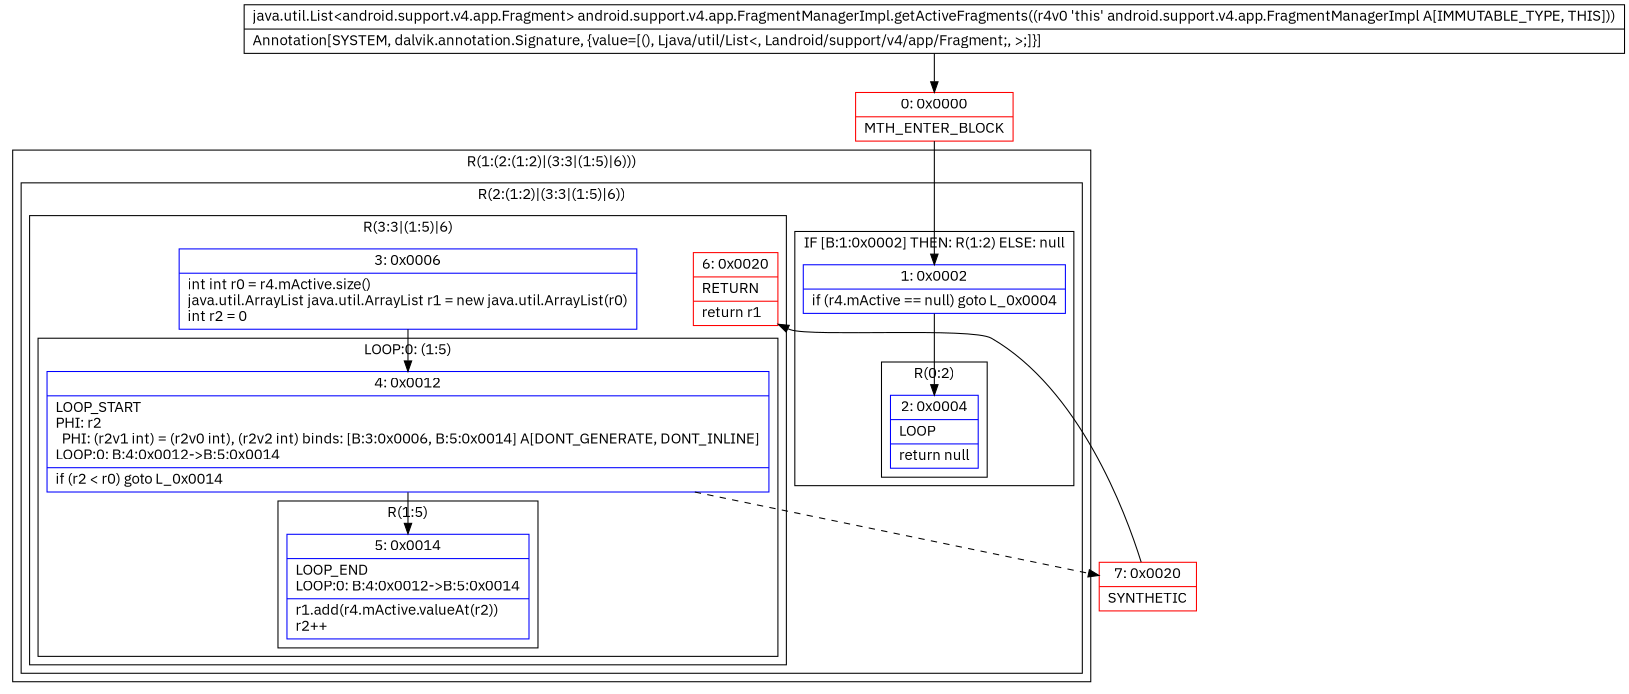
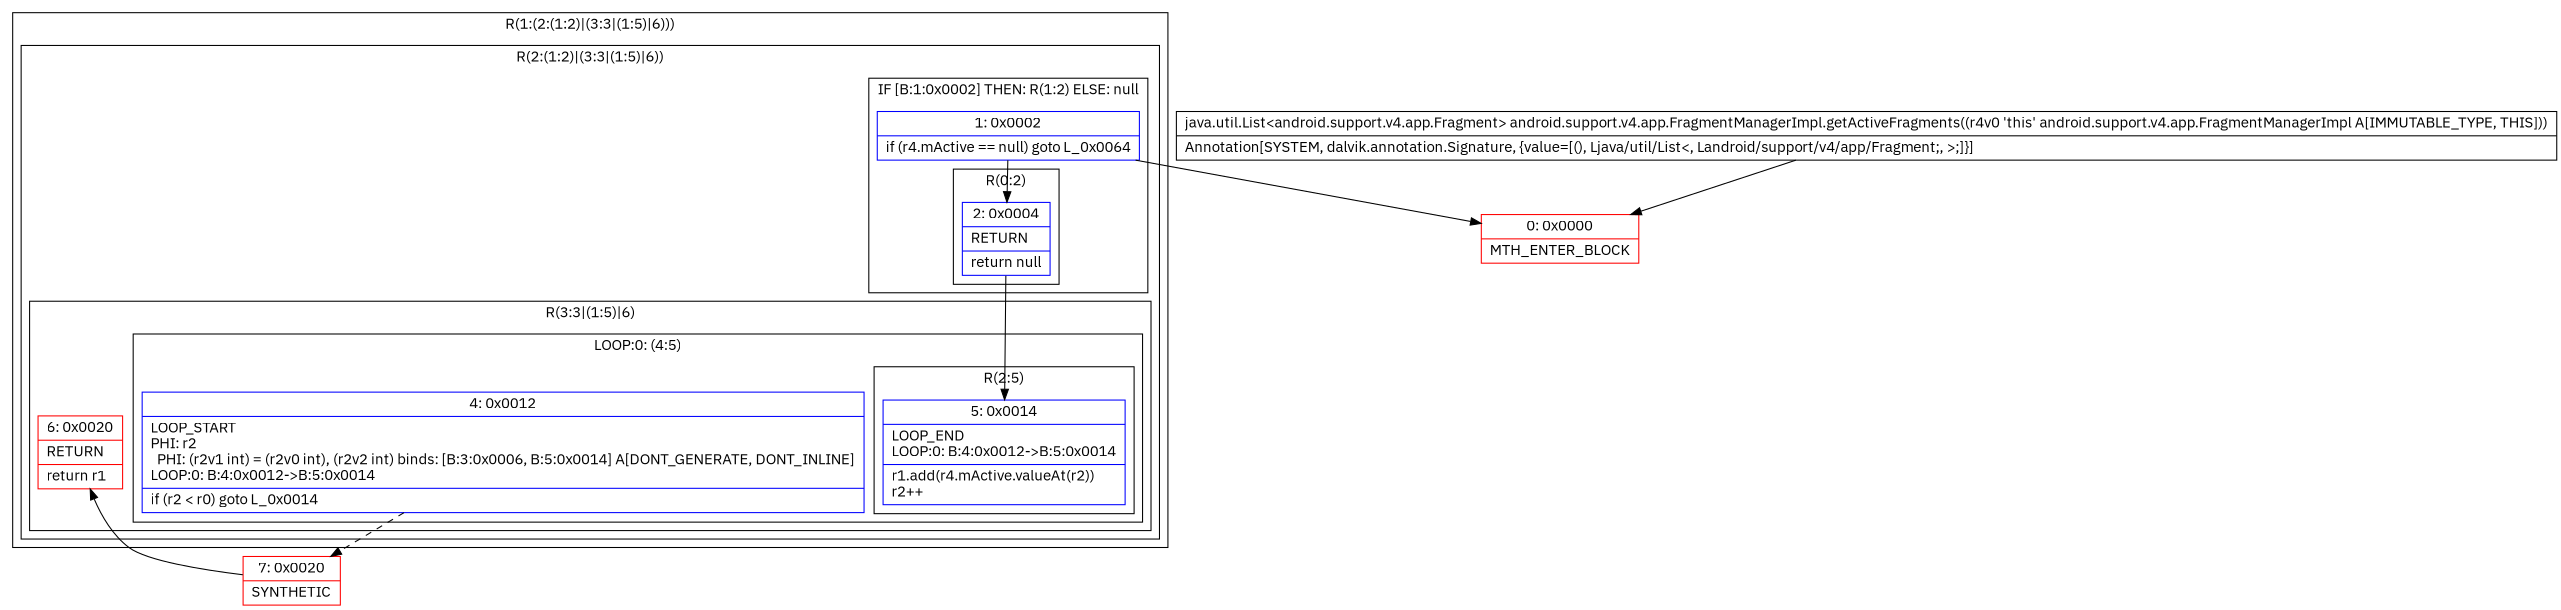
edge "0: 0x0000" -> "1: 0x0002": reversed
node "3: 0x0006": removed
node "1: 0x0002": text "if (r4.mActive == null) goto L_0x0004" -> "if (r4.mActive == null) goto L_0x0064"
cluster "LOOP:0: (1:5)": label "LOOP:0: (1:5)" -> "LOOP:0: (4:5)"
node "2: 0x0004": text "LOOP" -> "RETURN"
edge "4: 0x0012" -> "5: 0x0014": now "2: 0x0004" -> "5: 0x0014"
cluster "R(1:5)": label "R(1:5)" -> "R(2:5)"
